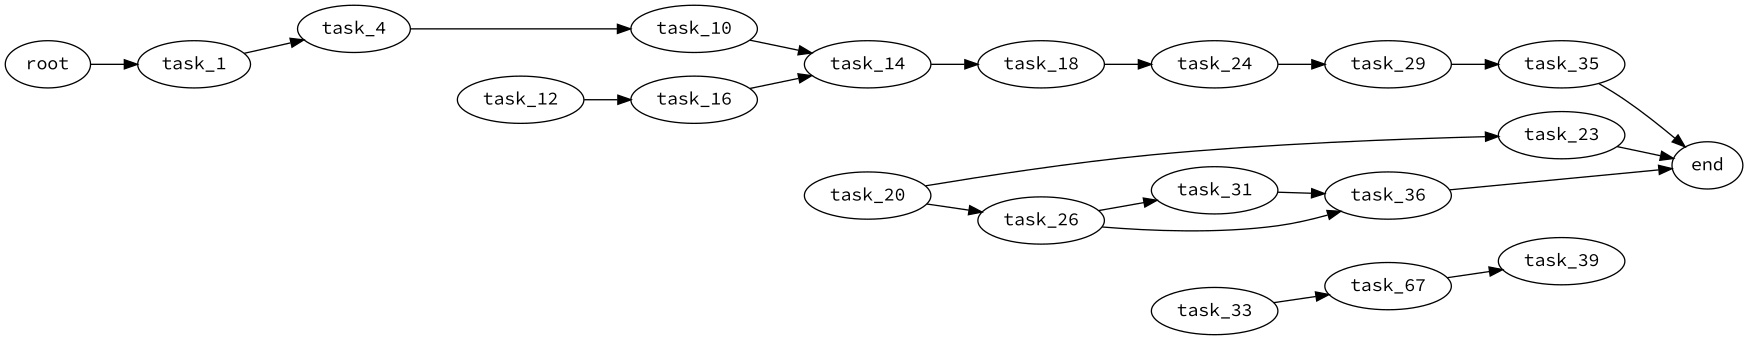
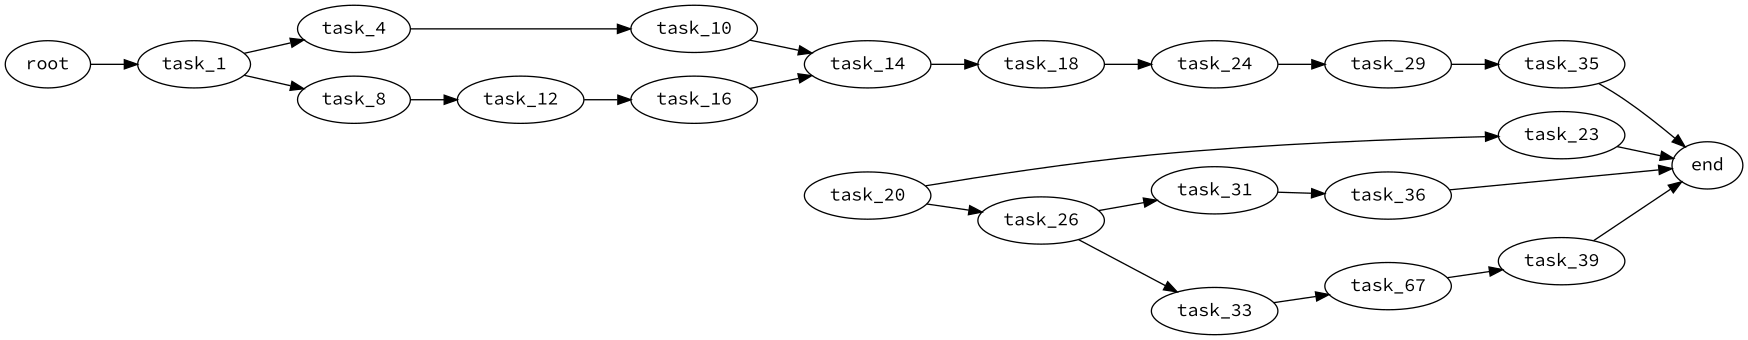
node "task_8": added
edge "task_39" -> "end": added
edge "task_26" -> "task_36": now "task_26" -> "task_33"
